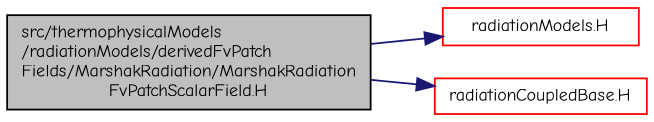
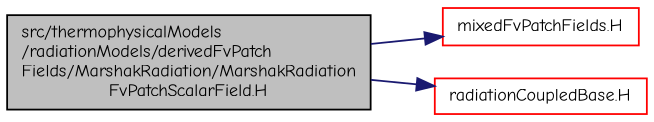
node "radiationModels.H": label "radiationModels.H" -> "mixedFvPatchFields.H"
